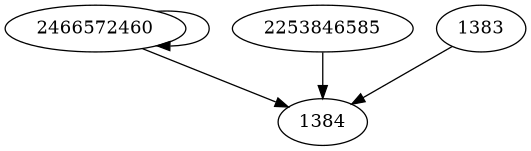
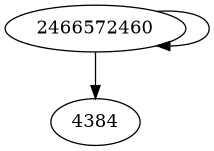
node "2253846585": removed
node "1383": removed
node "1384": label "1384" -> "4384"
